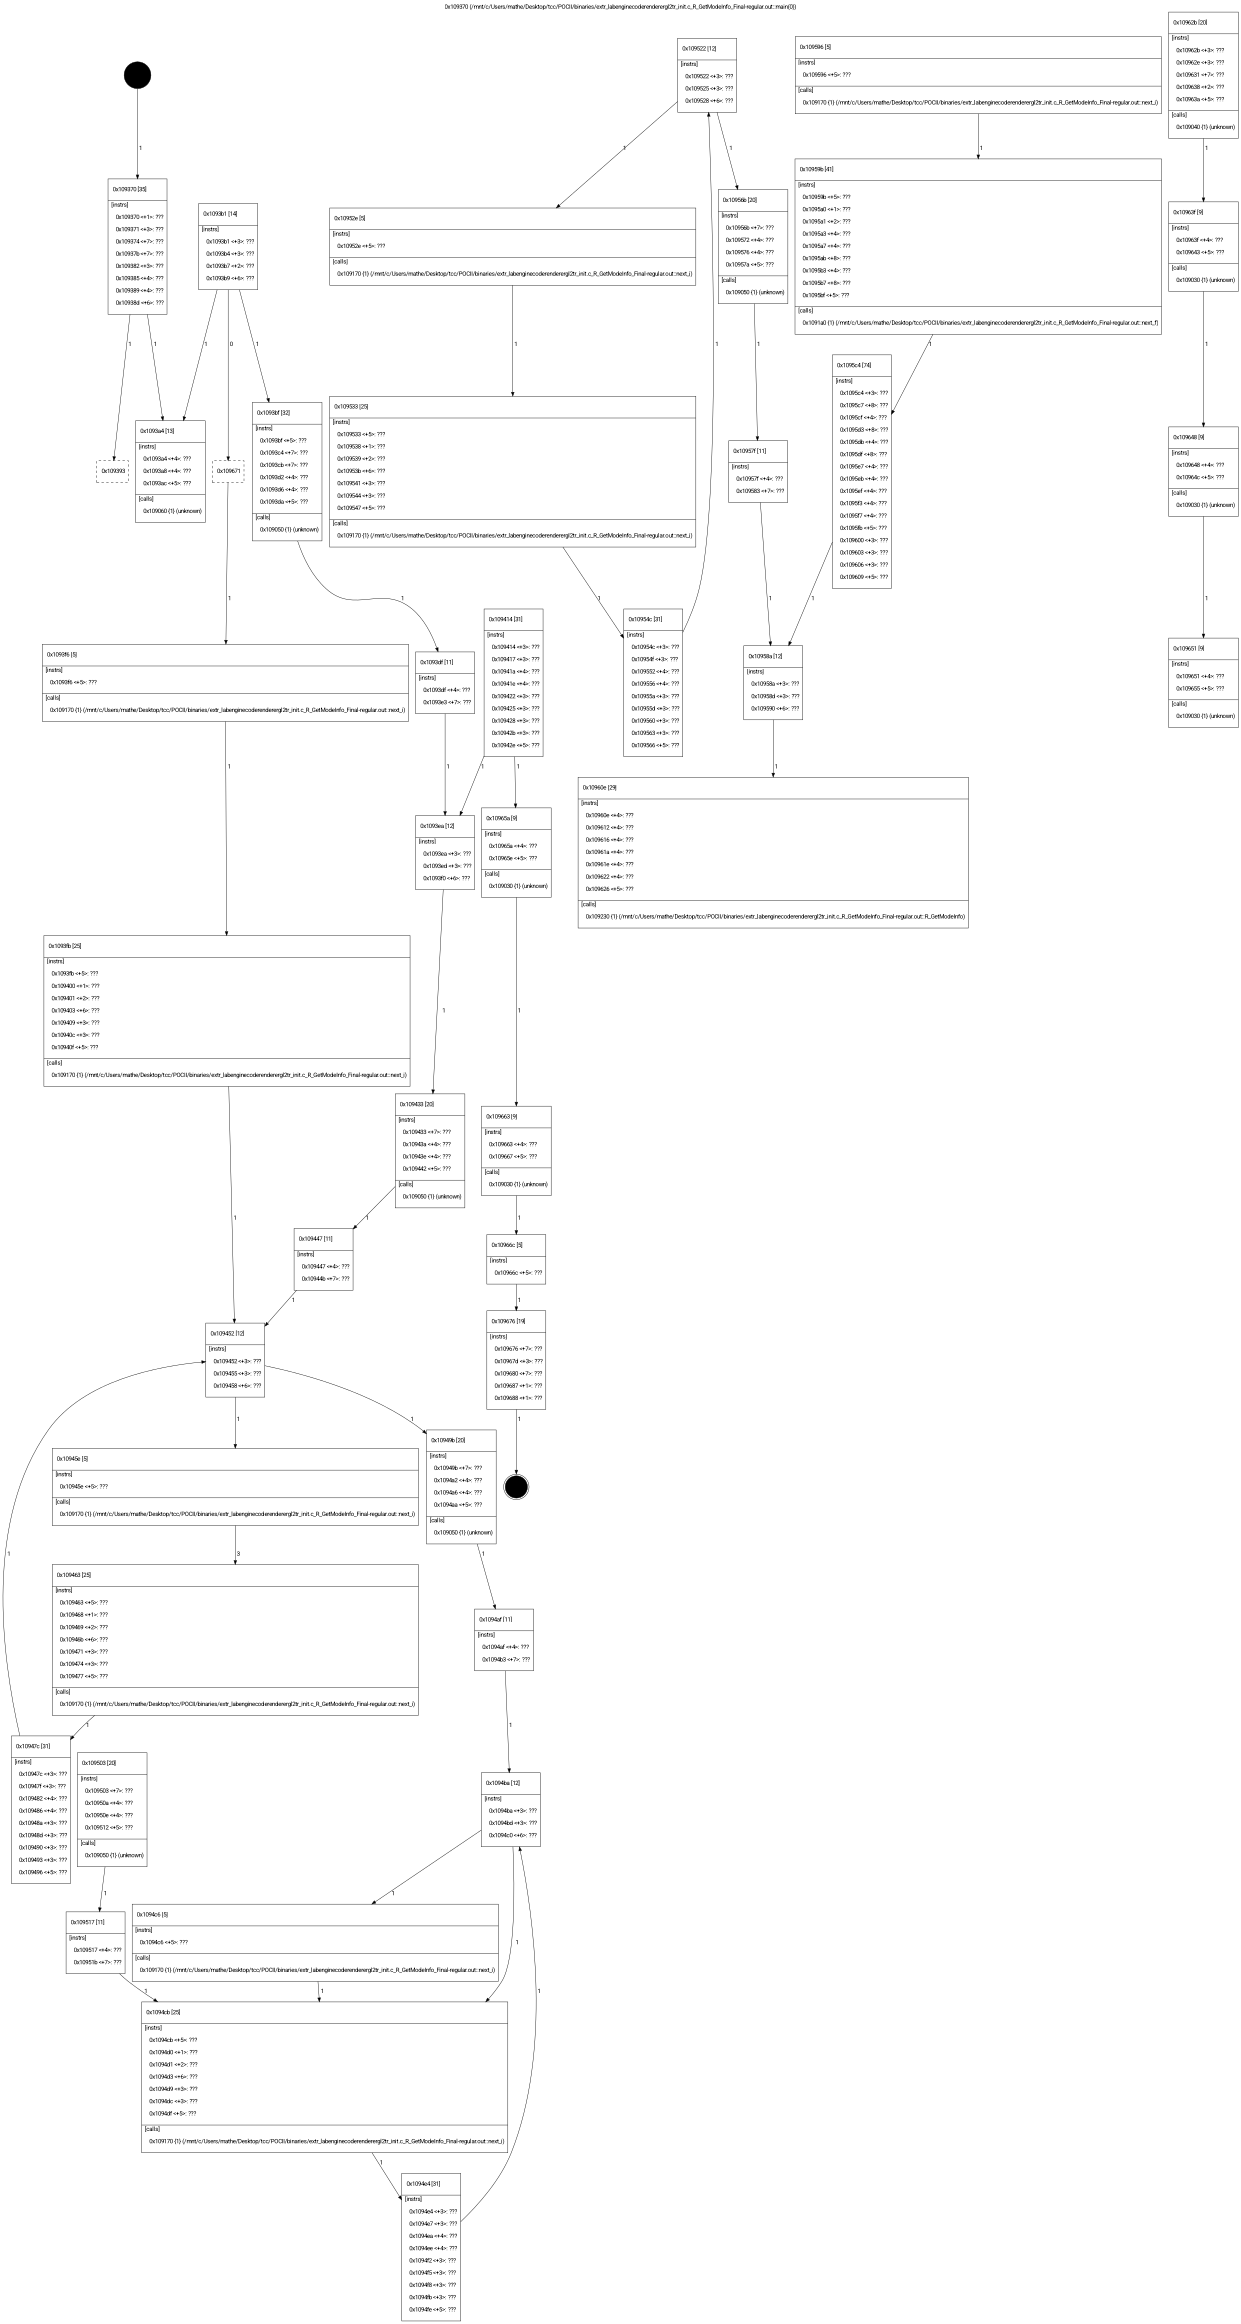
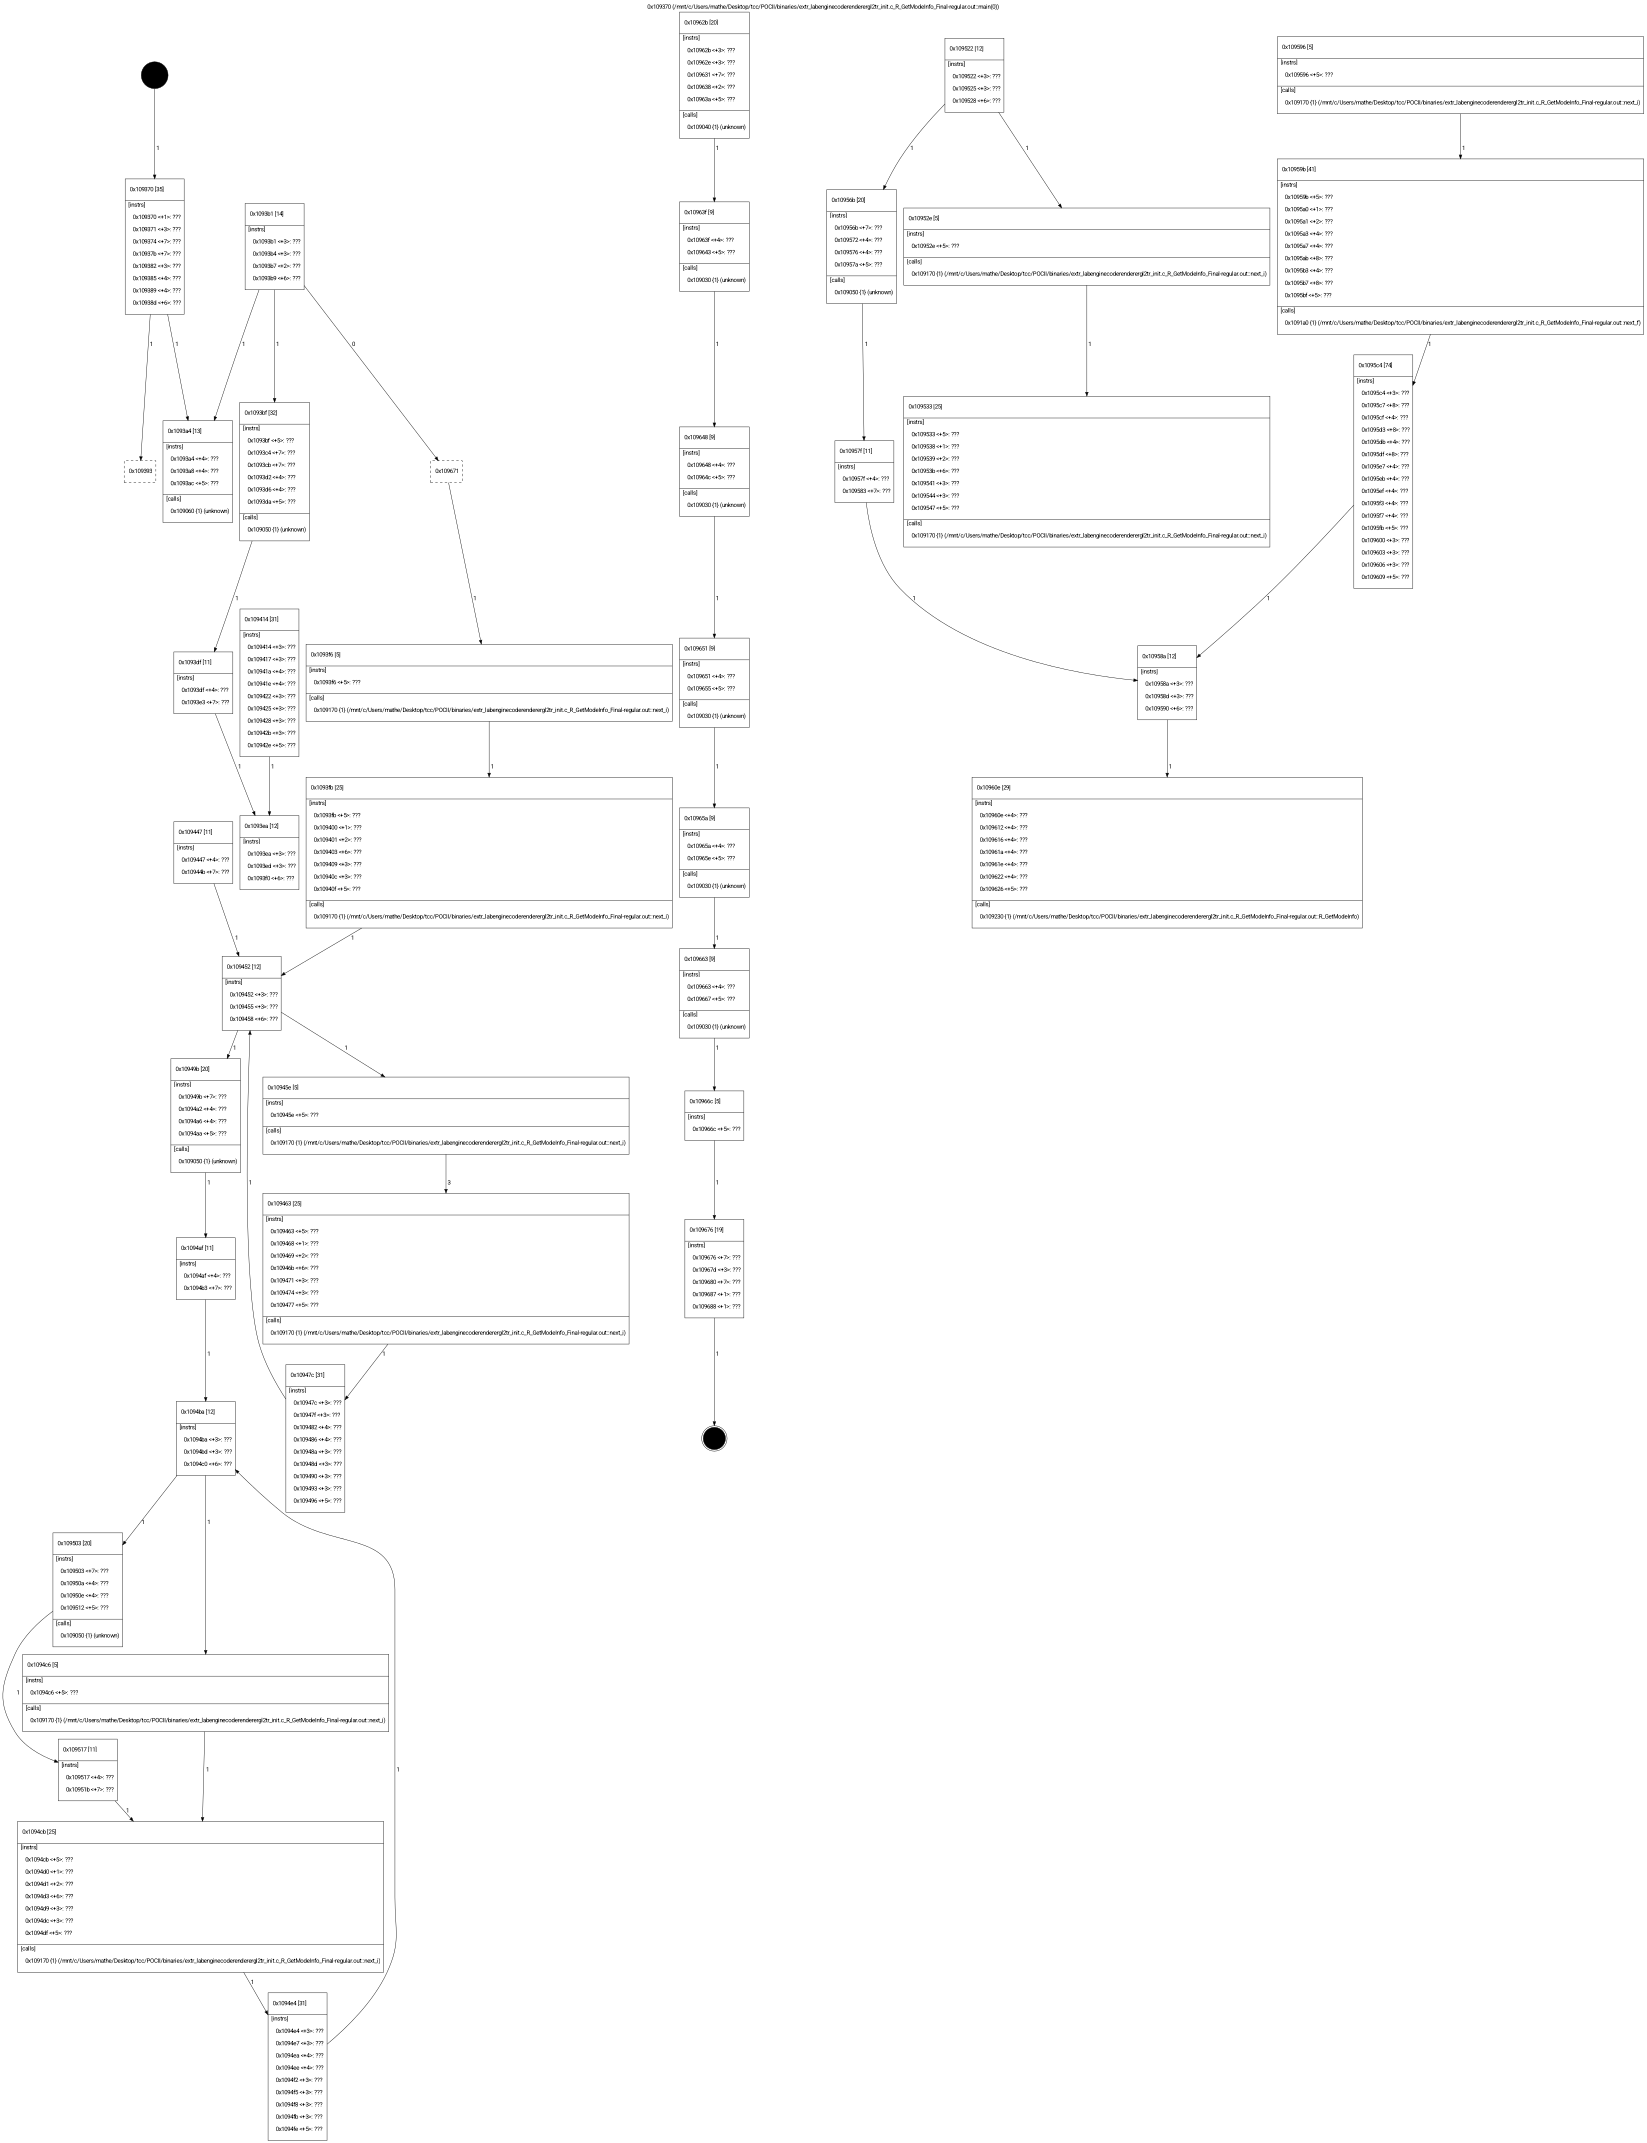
node "0x10954c [31]": removed
edge "0x109414 [31]" -> "0x10965a [9]": now "0x109651 [9]" -> "0x10965a [9]"
node "0x109433 [20]": removed
edge "0x1094ba [12]" -> "0x1094cb [25]": now "0x1094ba [12]" -> "0x109503 [20]"
